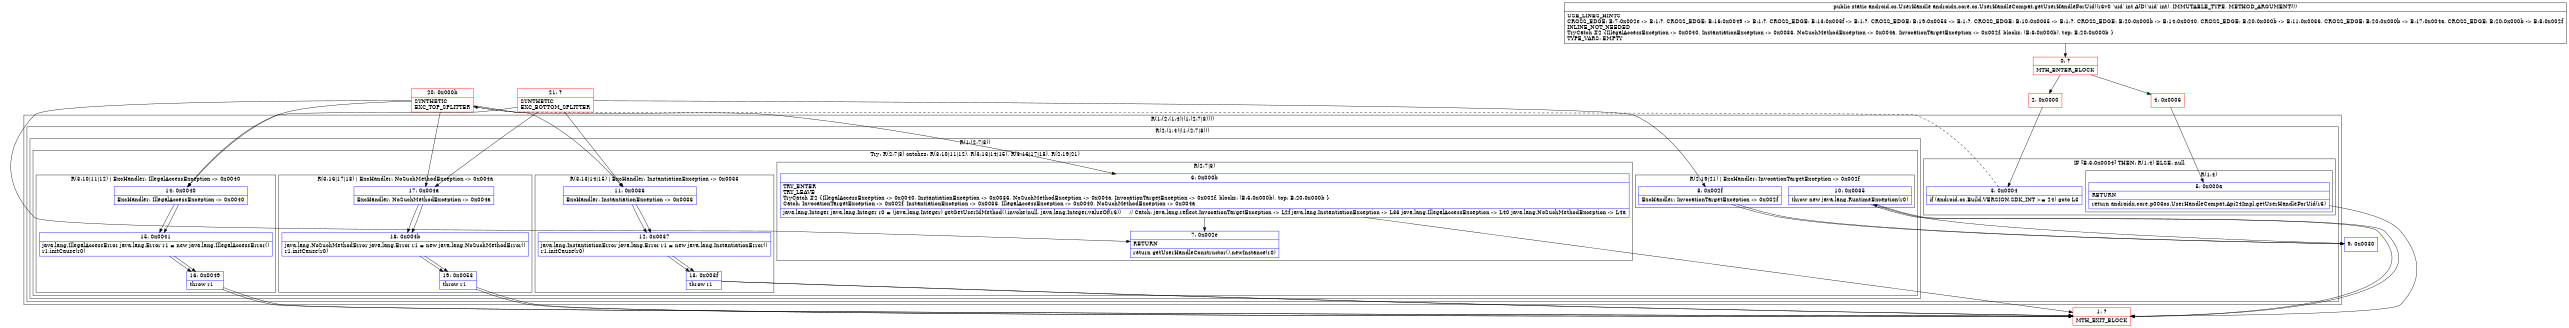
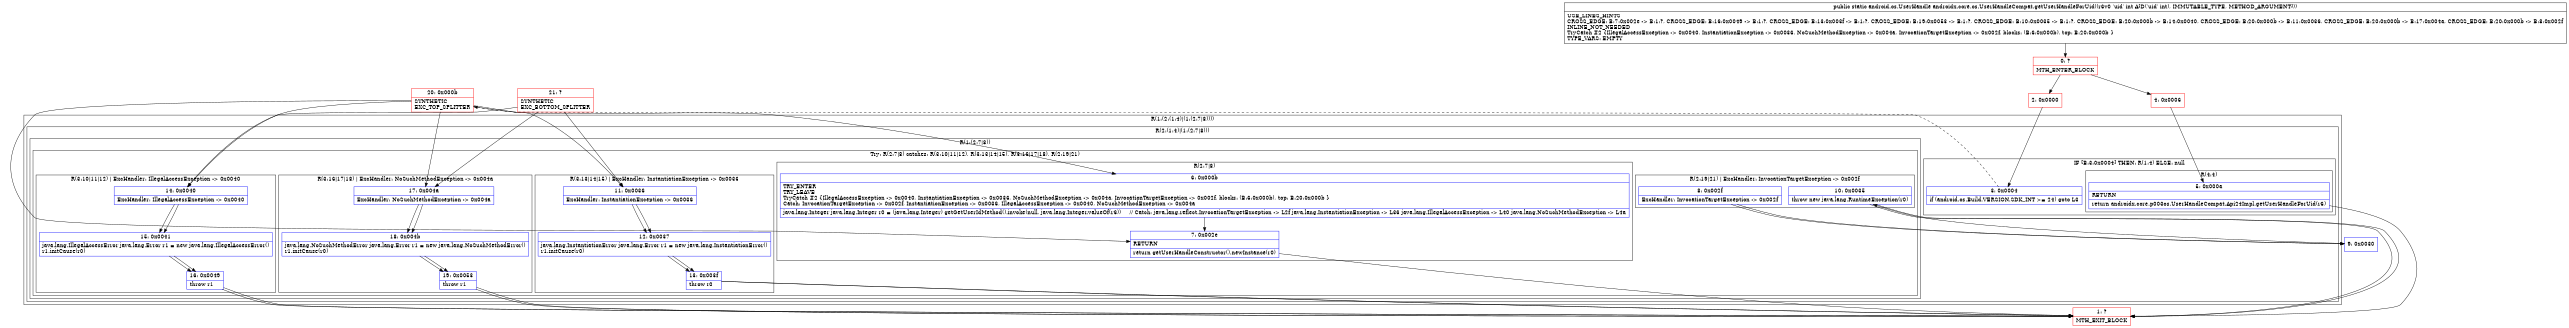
edge "21: ?" -> "8: 0x002f": removed
cluster "R(1:4)": label "R(1:4)" -> "R(4:4)"
edge "6: 0x000b" -> "1: ?": now "7: 0x002e" -> "1: ?"
node "13: 0x003f": text "throw r1" -> "throw r0"
